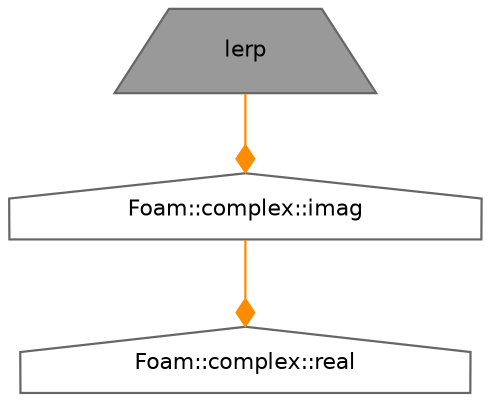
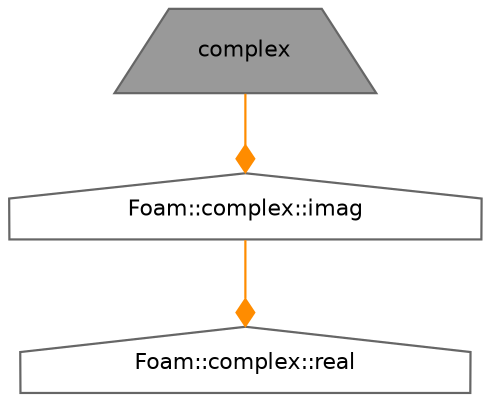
node "lerp": label "lerp" -> "complex"
